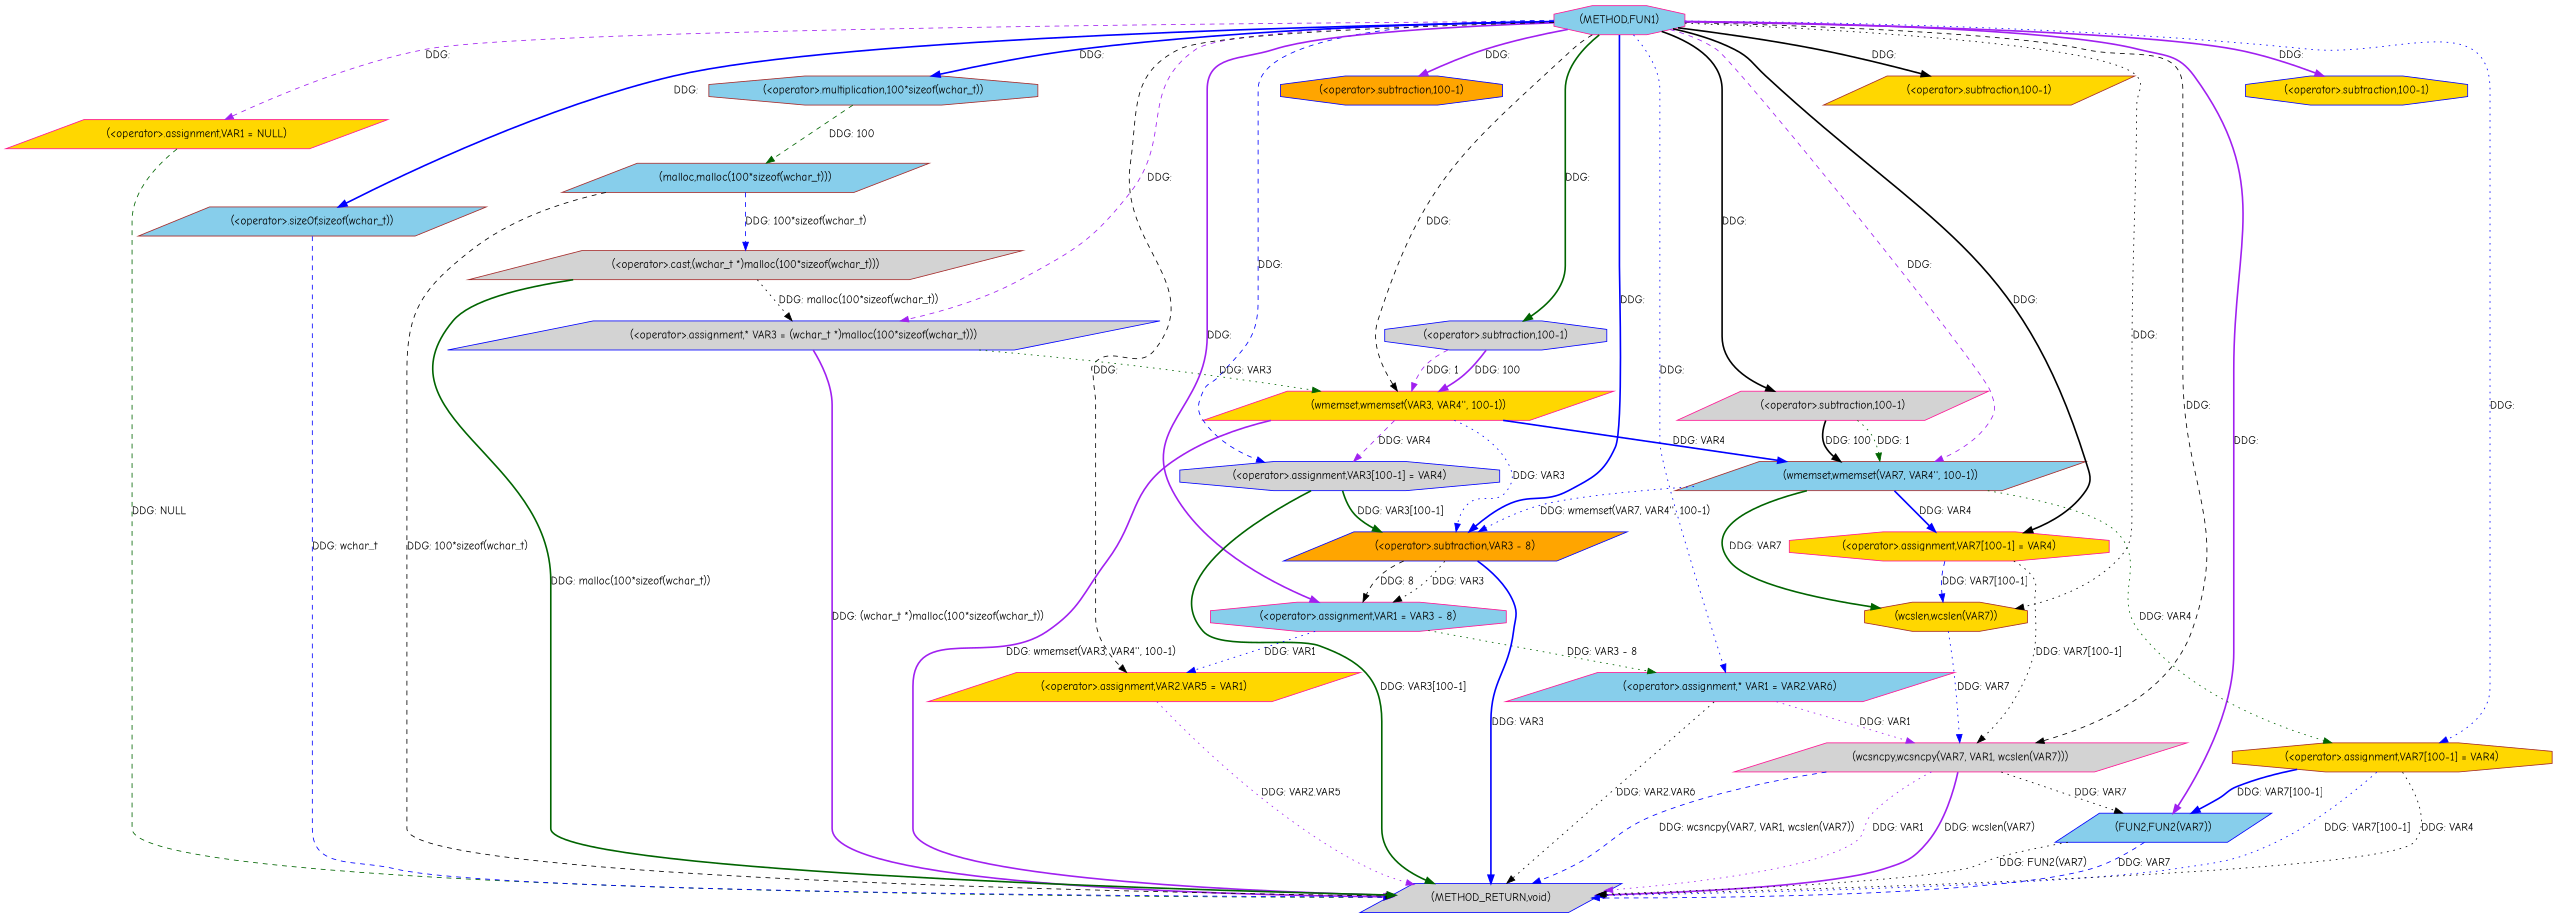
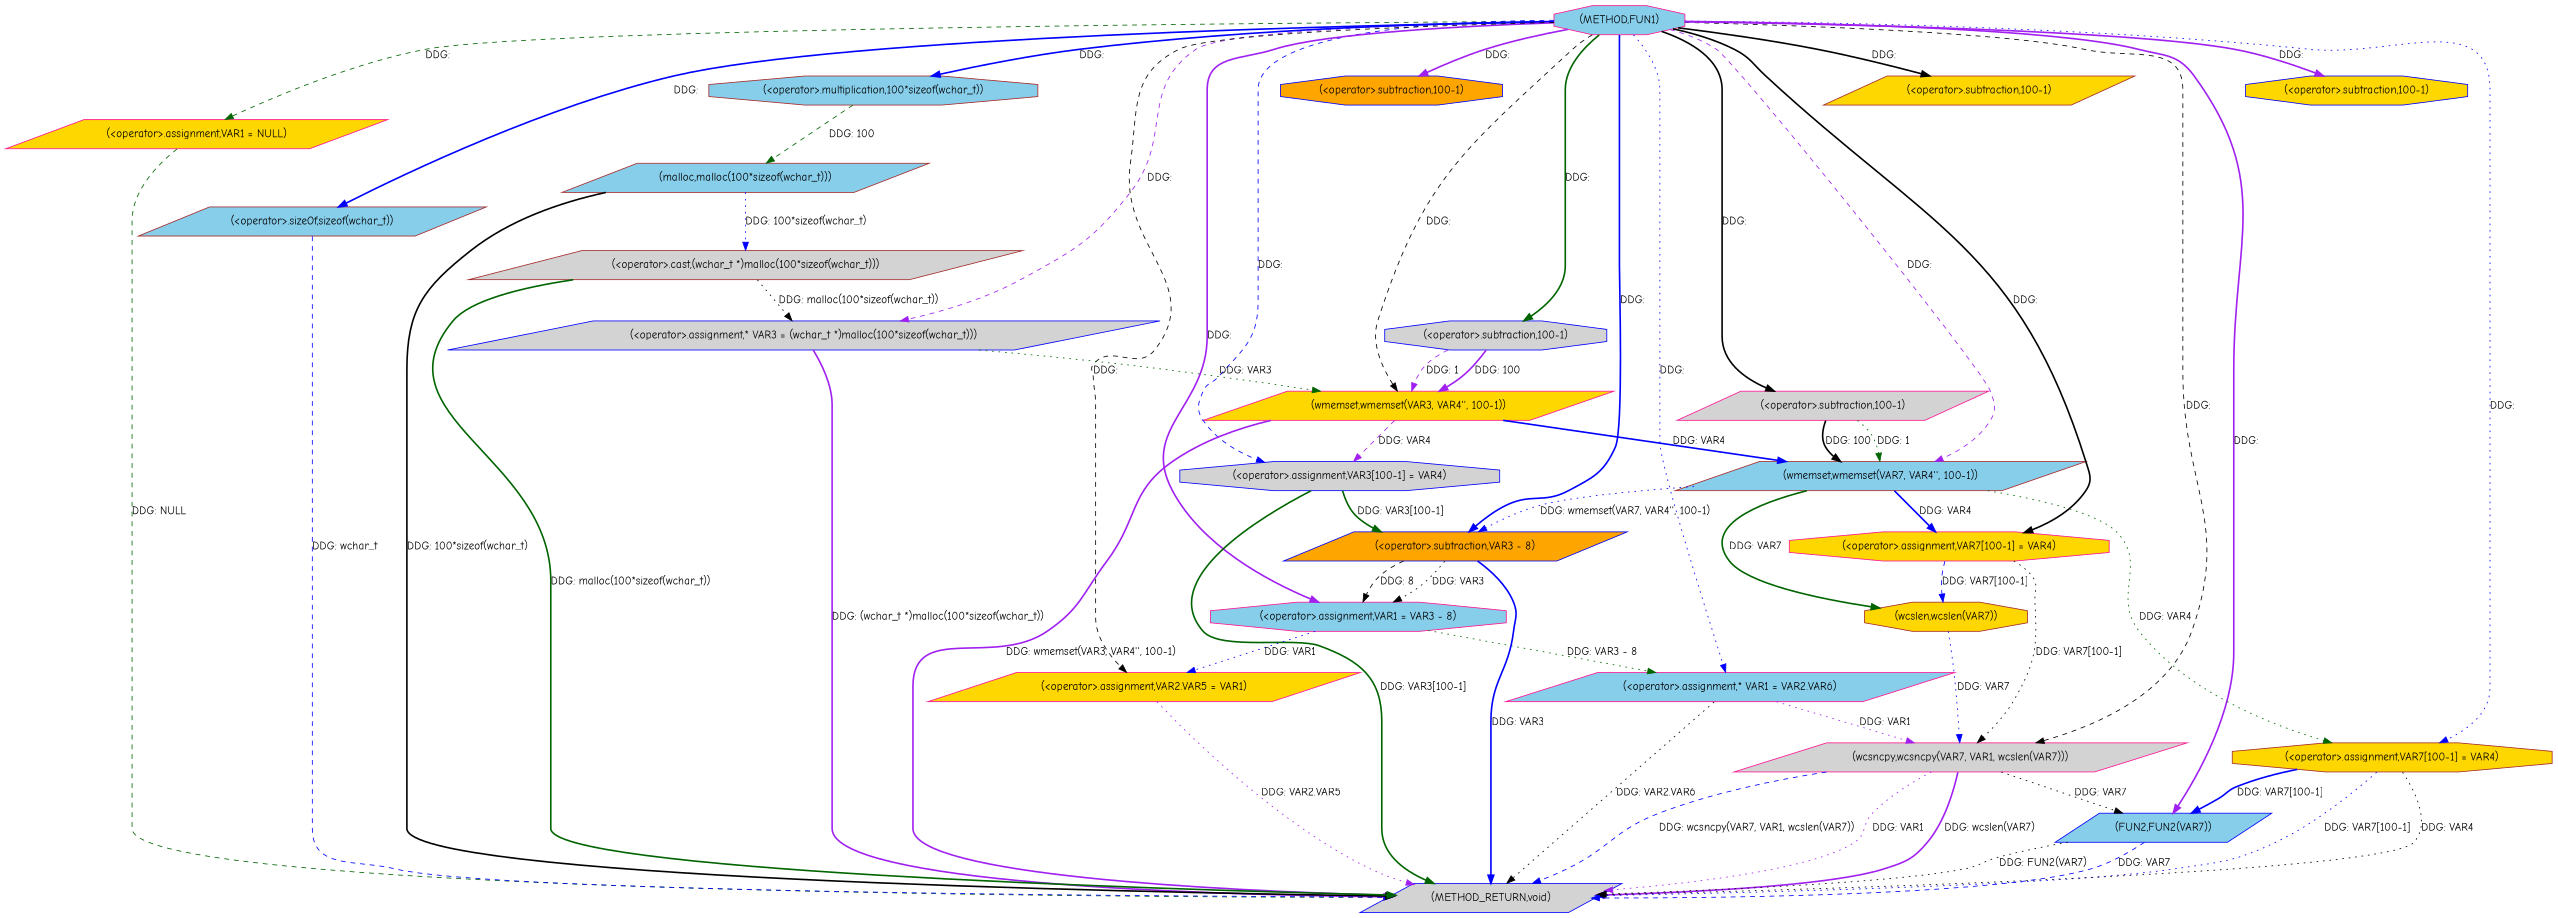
edge "(METHOD,FUN1)" -> "(<operator>.assignment,VAR1 = NULL)": color purple -> darkgreen
edge "(METHOD,FUN1)" -> "(wcslen,wcslen(VAR7))": removed, label "DDG:"
edge "(malloc,malloc(100*sizeof(wchar_t)))" -> "(<operator>.cast,(wchar_t *)malloc(100*sizeof(wchar_t)))": style dashed -> dotted
edge "(wmemset,wmemset(VAR3, VAR4'', 100-1))" -> "(<operator>.subtraction,VAR3 - 8)": removed, label "DDG: VAR3"
edge "(malloc,malloc(100*sizeof(wchar_t)))" -> "(METHOD_RETURN,void)": style dashed -> bold
